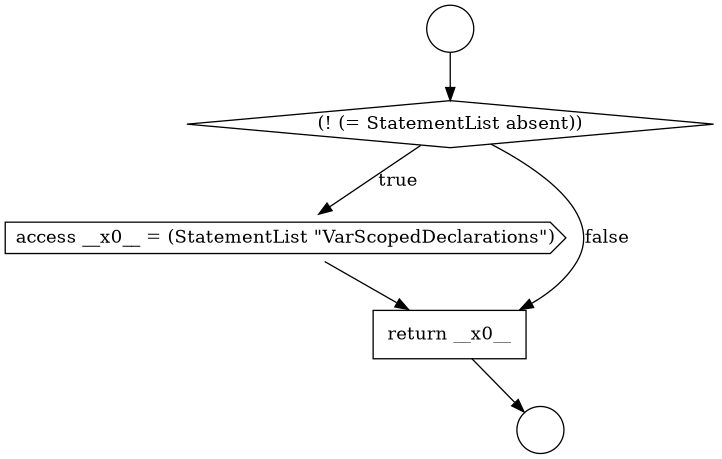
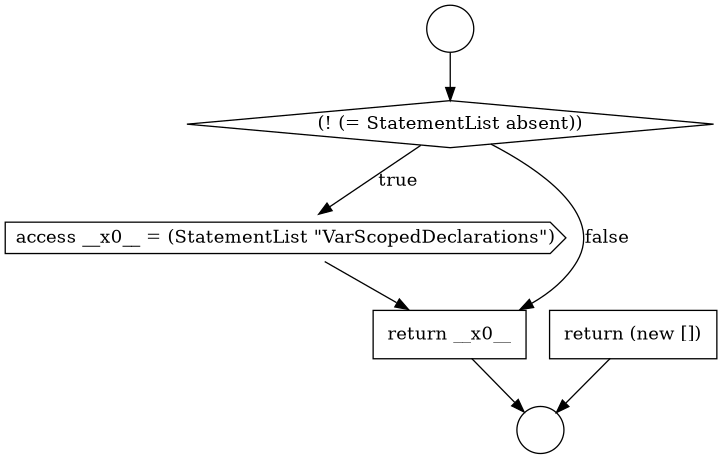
node "return (new [])": added
